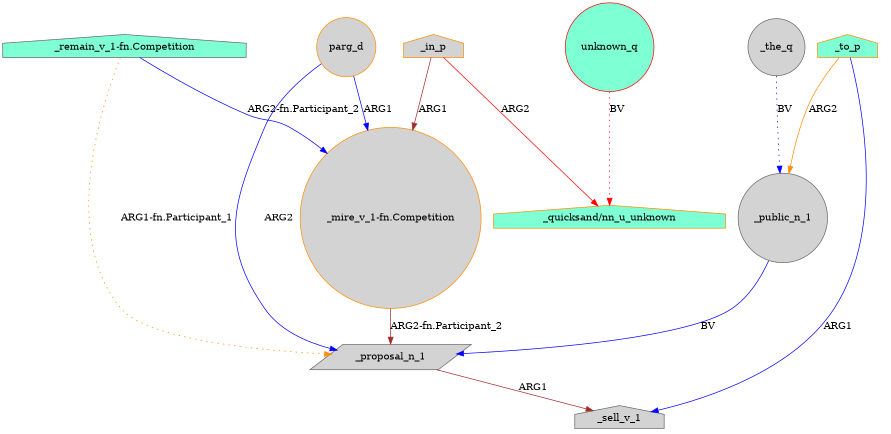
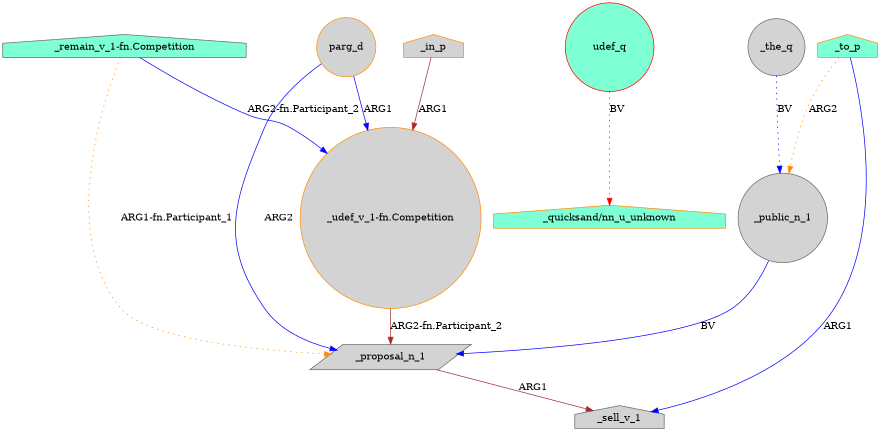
node "unknown_q": label "unknown_q" -> "udef_q"
edge "_to_p" -> "_public_n_1": style solid -> dotted
edge "_in_p" -> "_quicksand/nn_u_unknown": removed, label "ARG2"
node "_mire_v_1-fn.Competition": label "_mire_v_1-fn.Competition" -> "_udef_v_1-fn.Competition"
